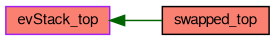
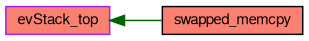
node "swapped_top": label "swapped_top" -> "swapped_memcpy"
